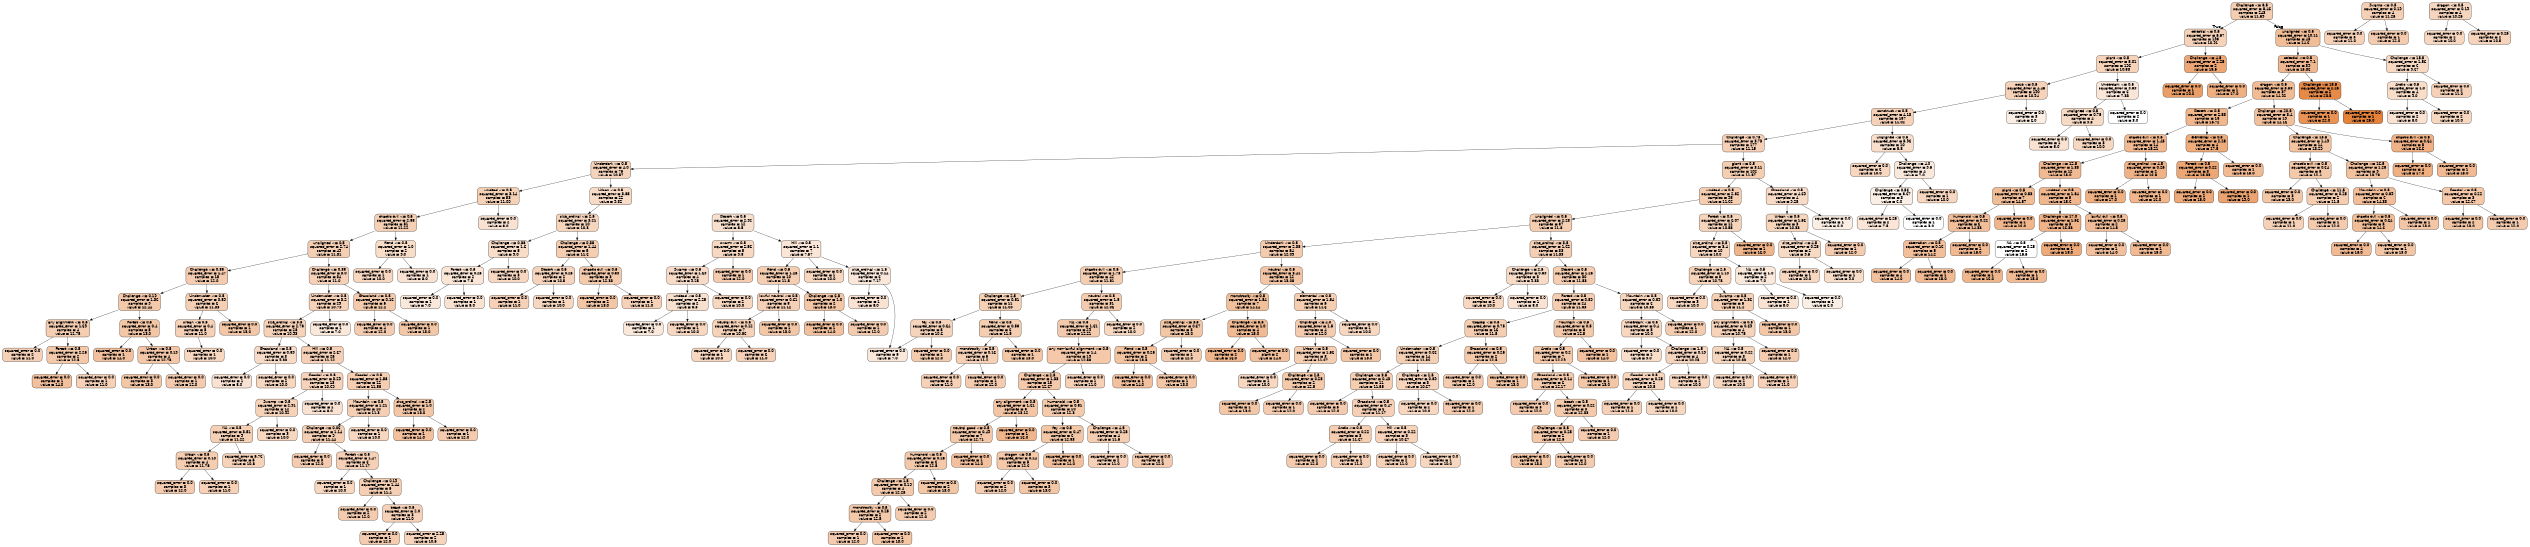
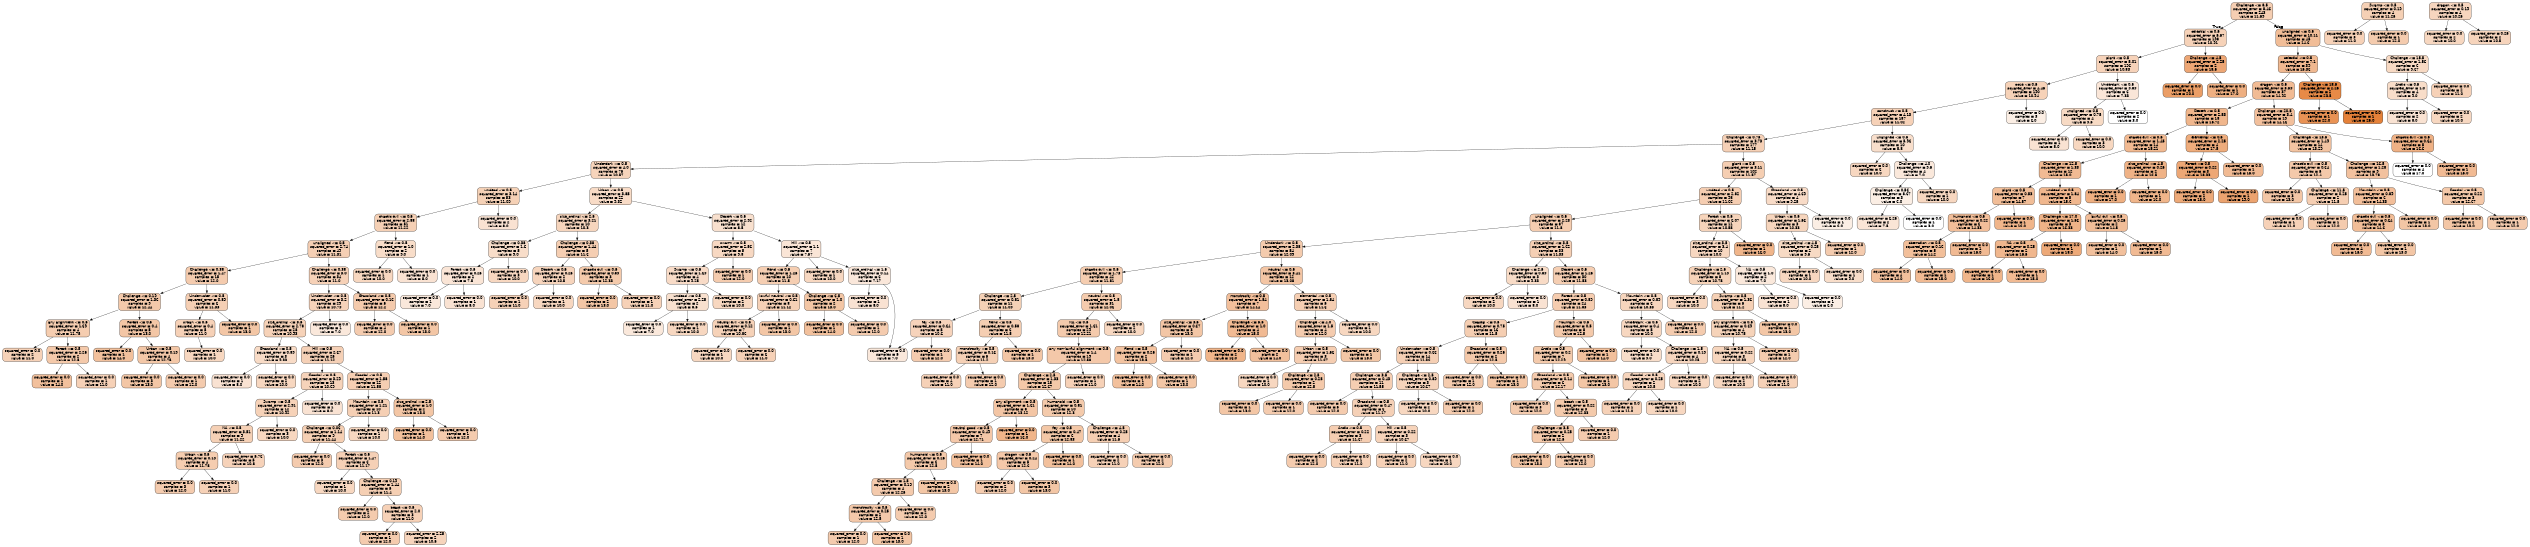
node "squared_error = 0.0 samples = 4 value = 17.0": fillcolor #eeaf81 -> #ffffff
edge "Urban <= 0.5 squared_error = 3.85 samples = 22 value = 9.32" -> "Desert <= 0.5 squared_error = 2.92 samples = 12 value = 8.5": added
node "NA <= 0.5 squared_error = 0.25 samples = 2 value = 15.5": fillcolor #ffffff -> #f0b78e
